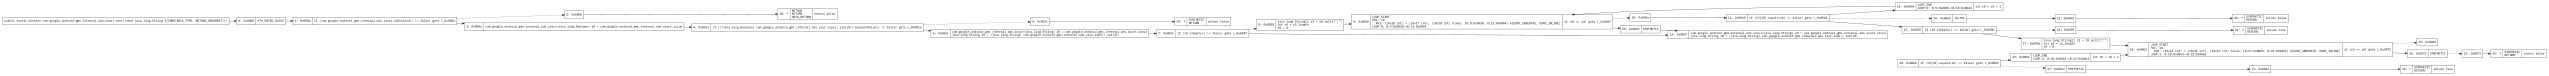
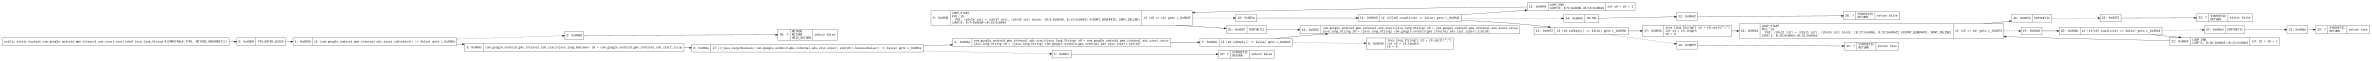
edge "8: 0x0030" -> "9: 0x0038": removed
edge "19: 0x0065" -> "20: 0x006b": added
